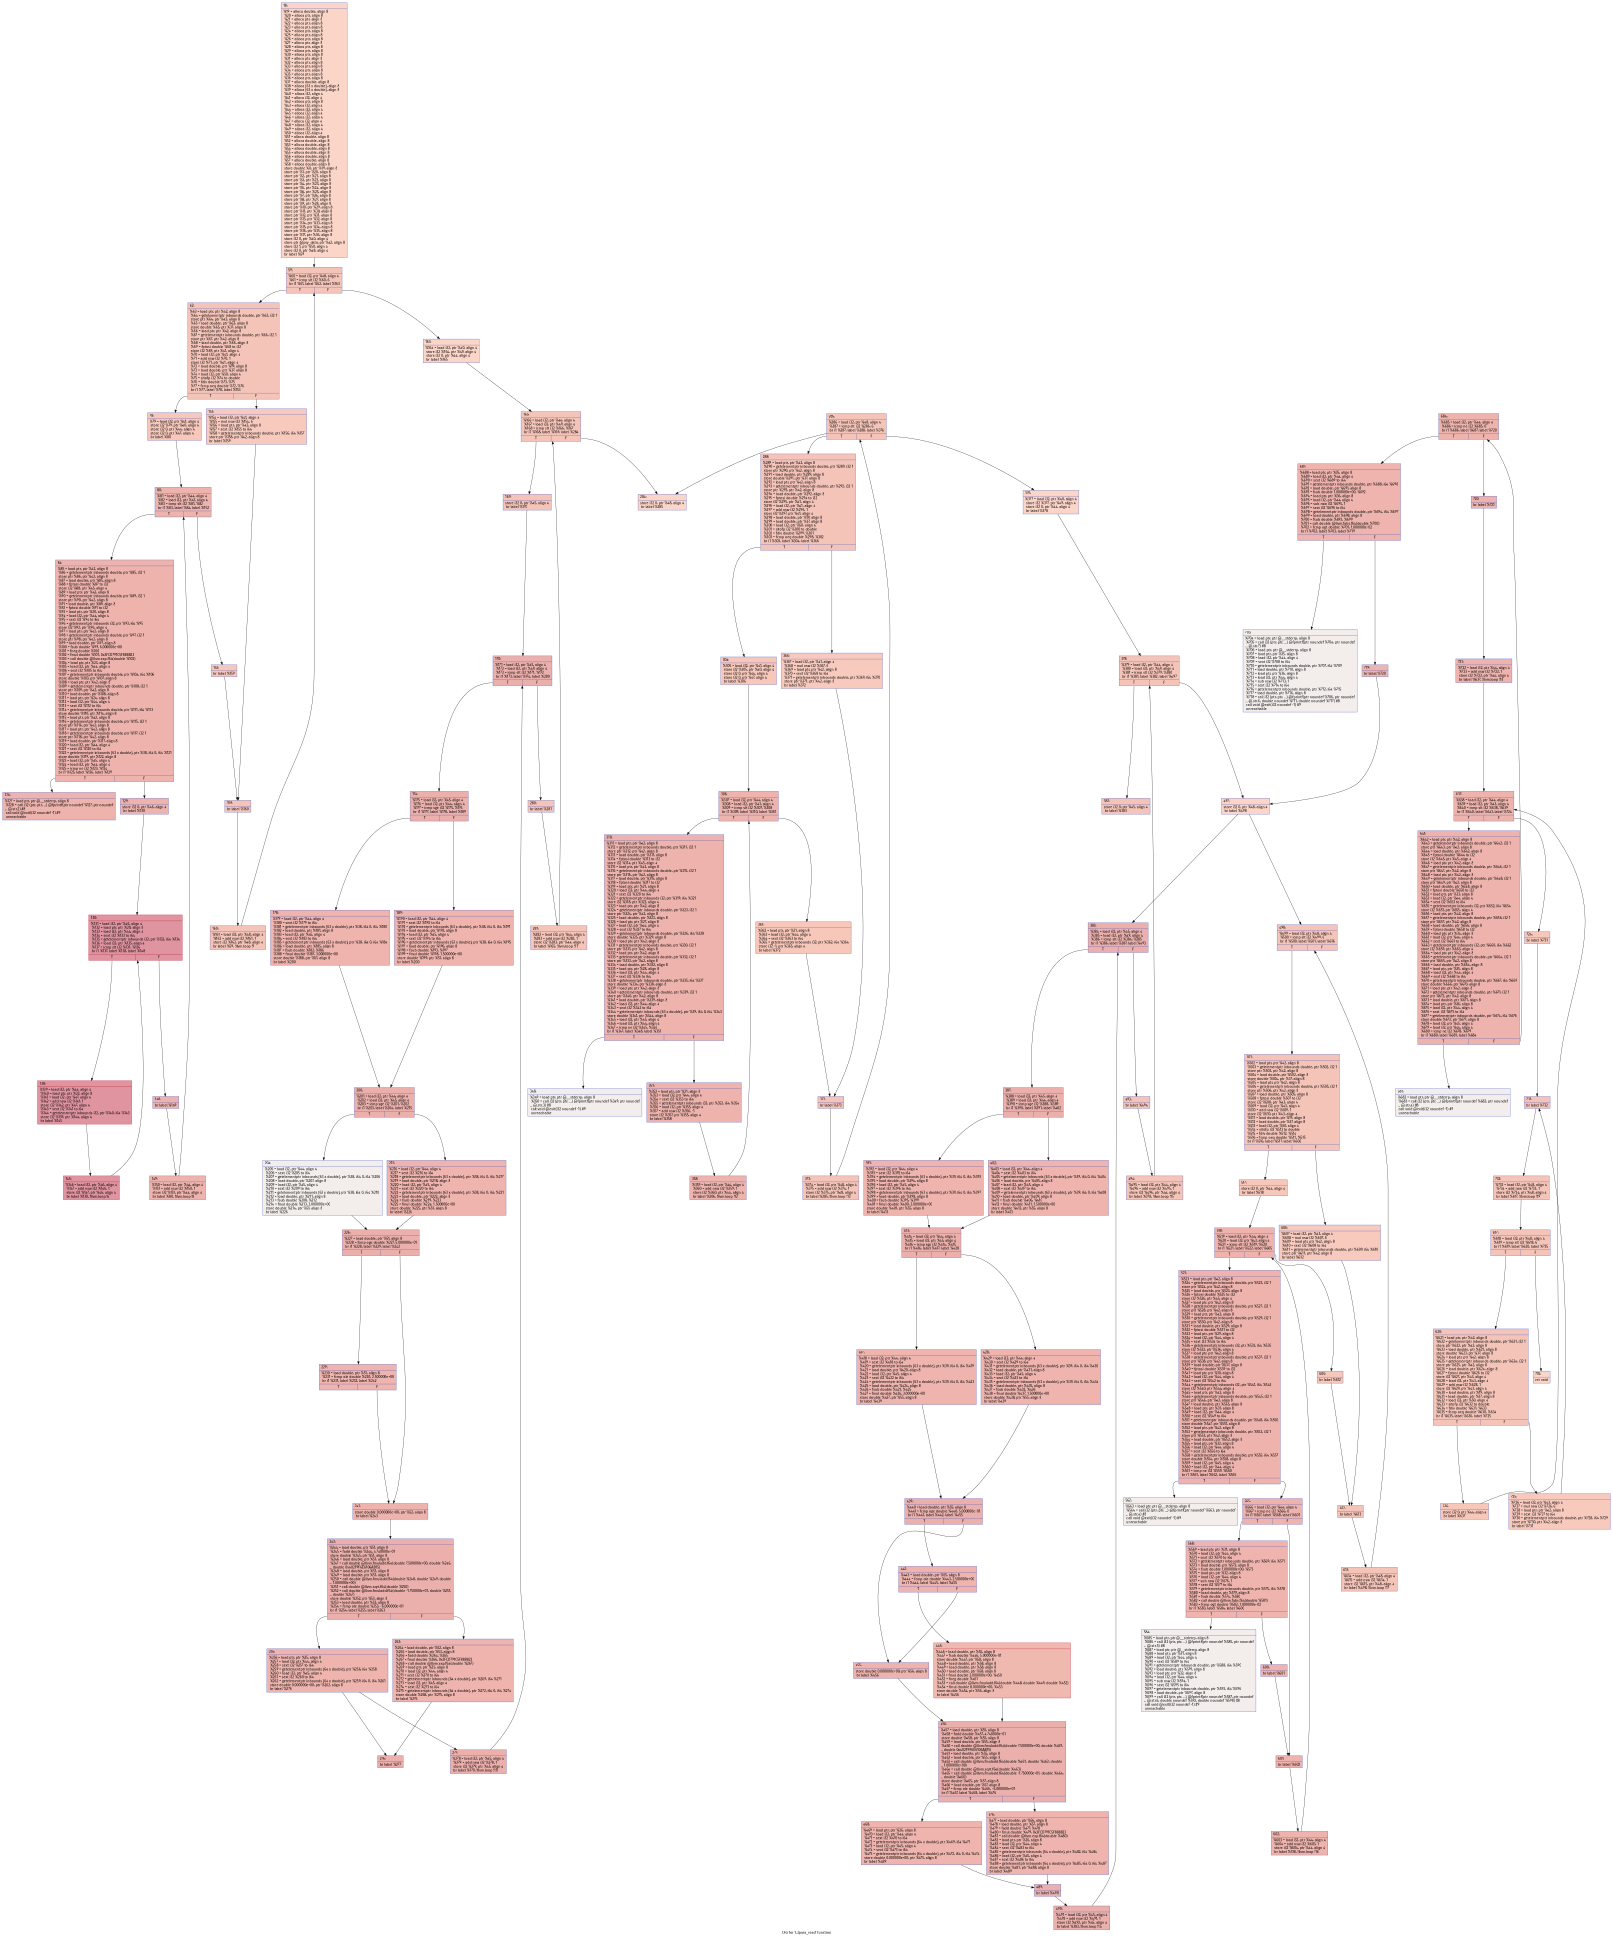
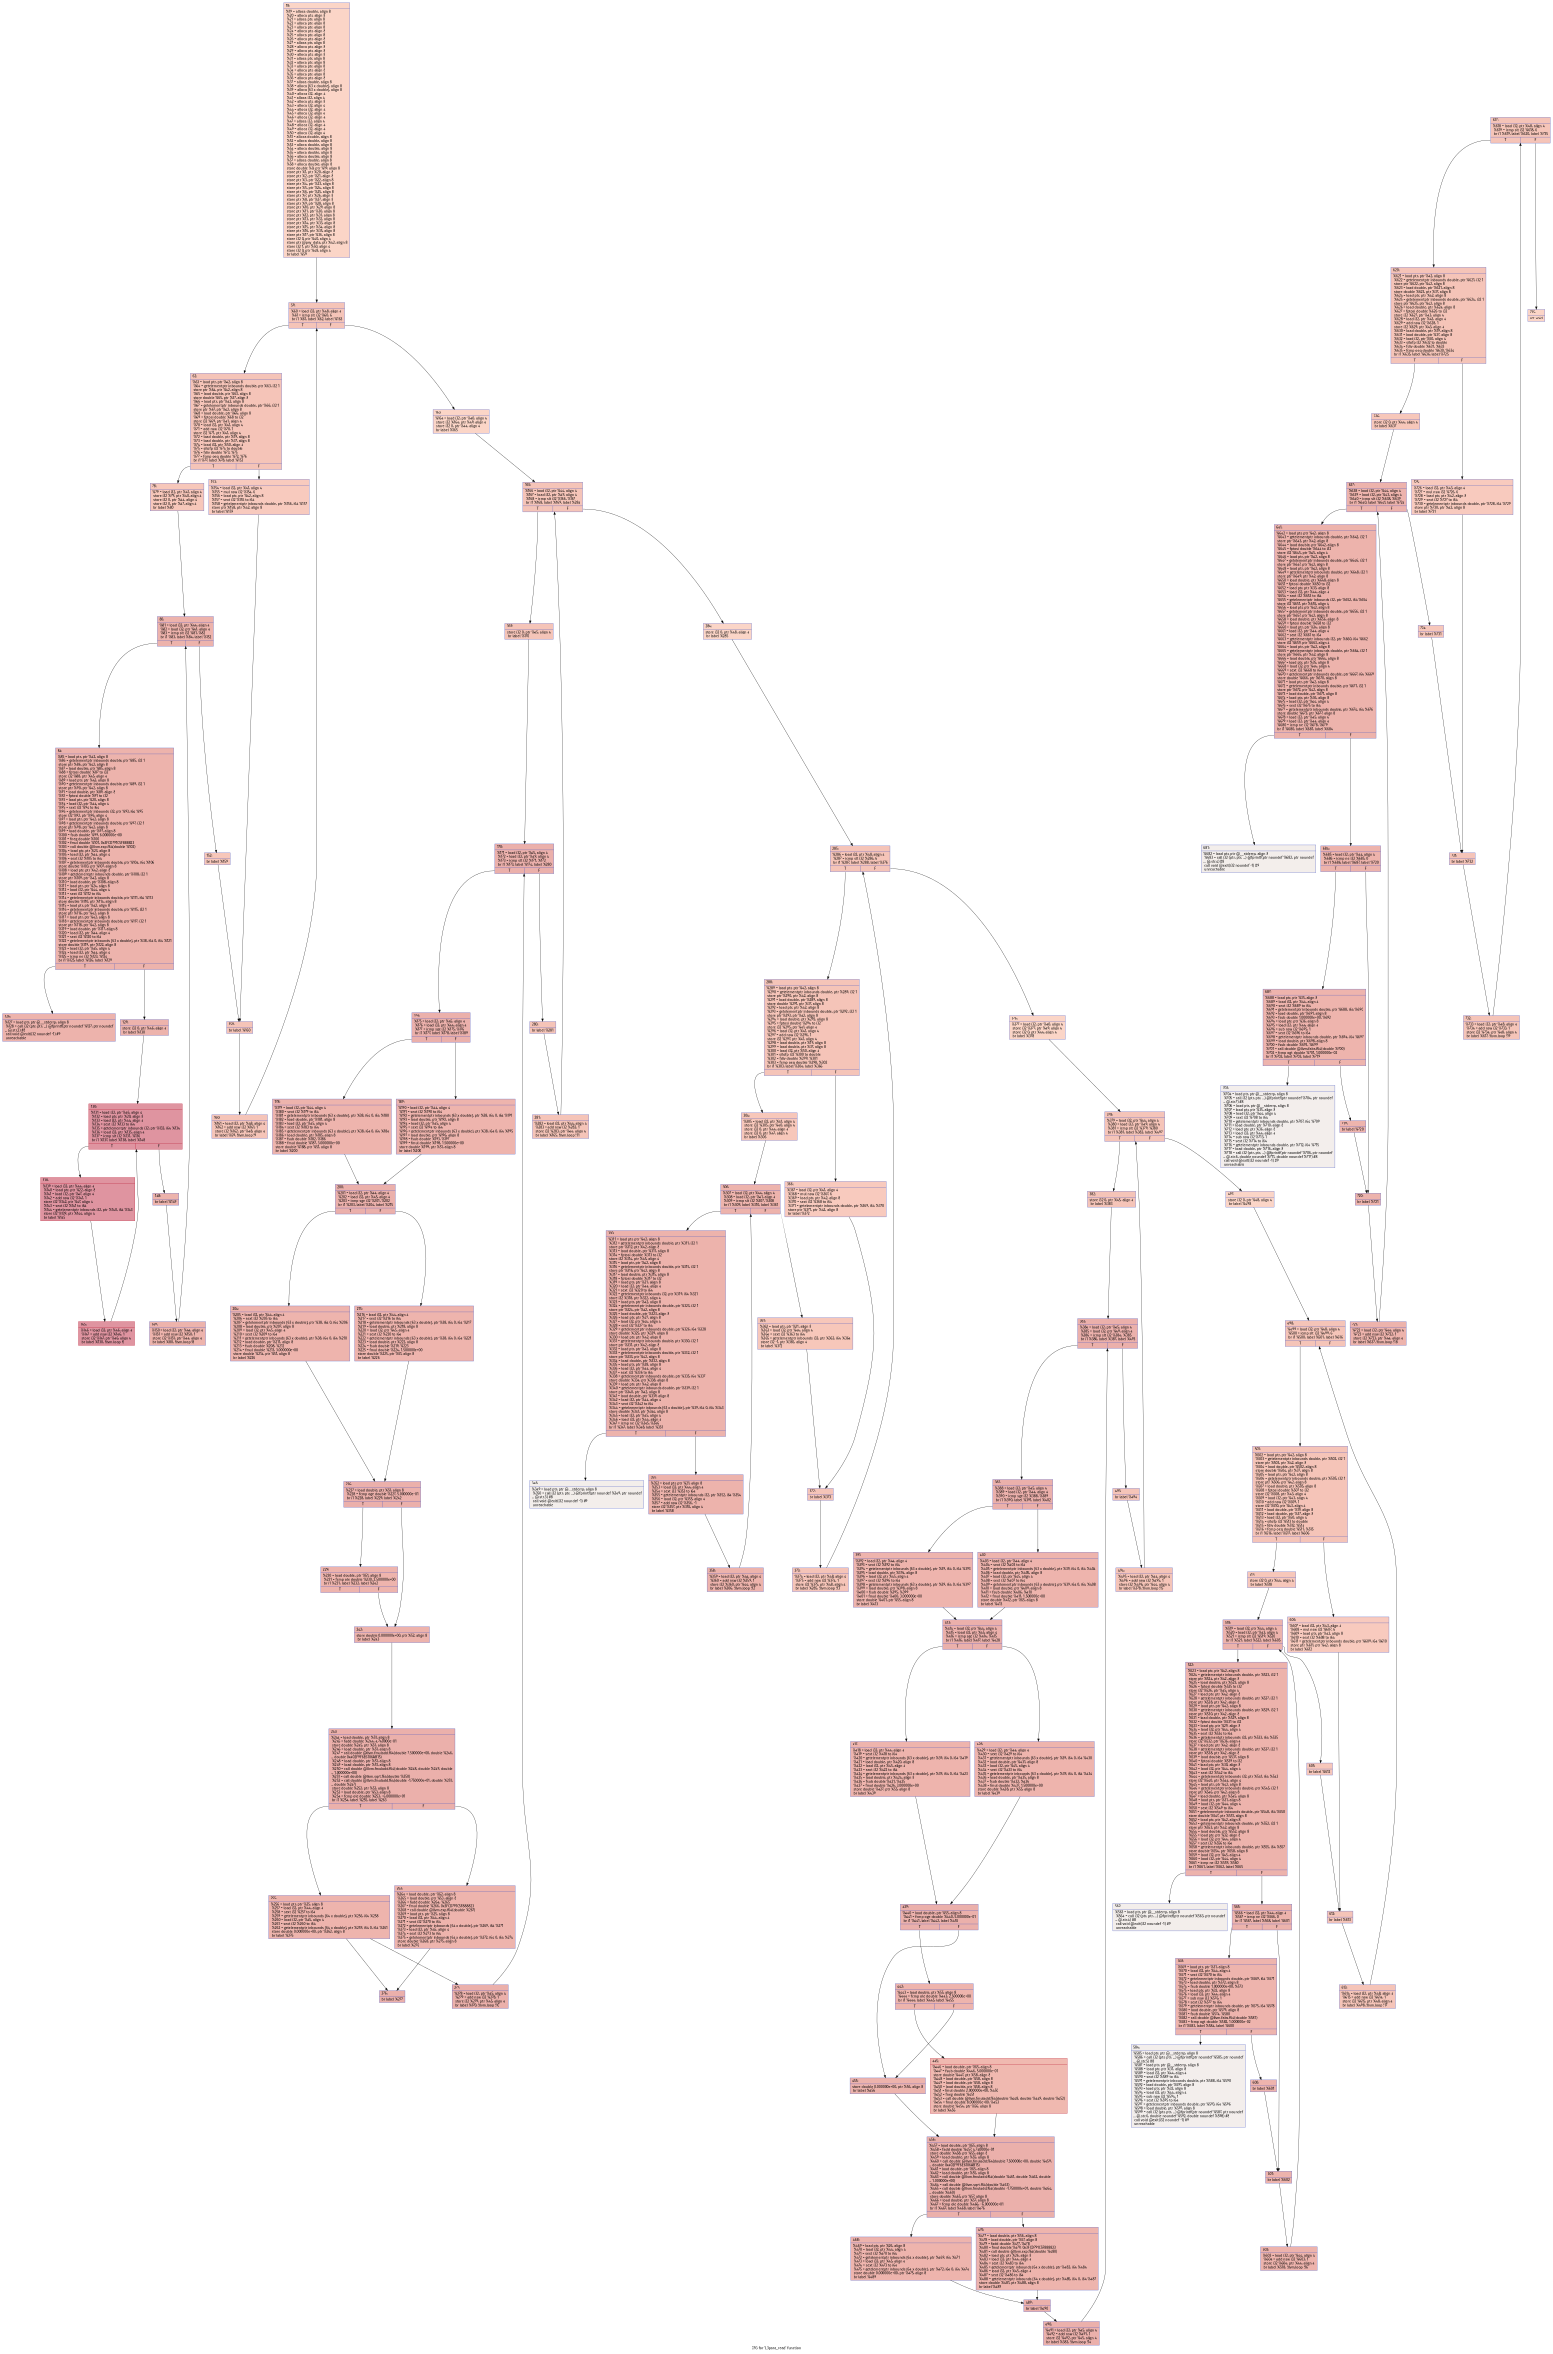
edge "285:" -> "284:": reversed
edge "719:" -> "497:": now "719:" -> "720:"
edge "497:" -> "383:": now "382:" -> "383:"
node "204:": fillcolor #e5d8d170 -> #d8564670
